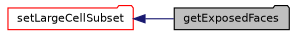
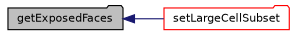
edge "getExposedFaces" -> "setLargeCellSubset": reversed
